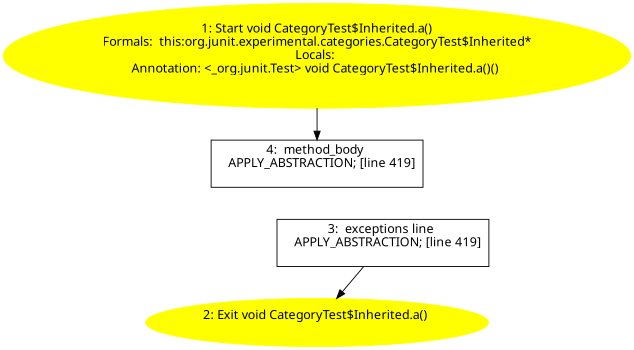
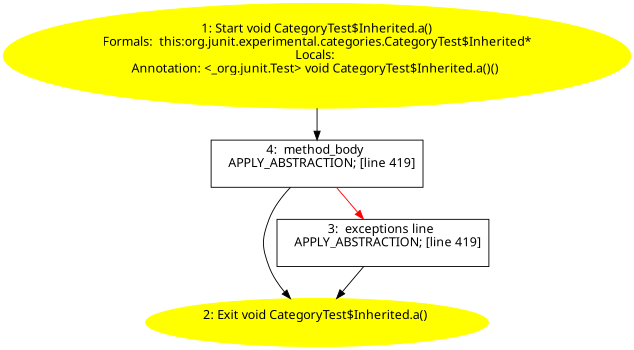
edge "4:  method_body APPLY_ABSTRACTION; [line 419]" -> "3:  exceptions line APPLY_ABSTRACTION; [line 419]": added
edge "4:  method_body APPLY_ABSTRACTION; [line 419]" -> "2: Exit void CategoryTest$Inherited.a()": added
